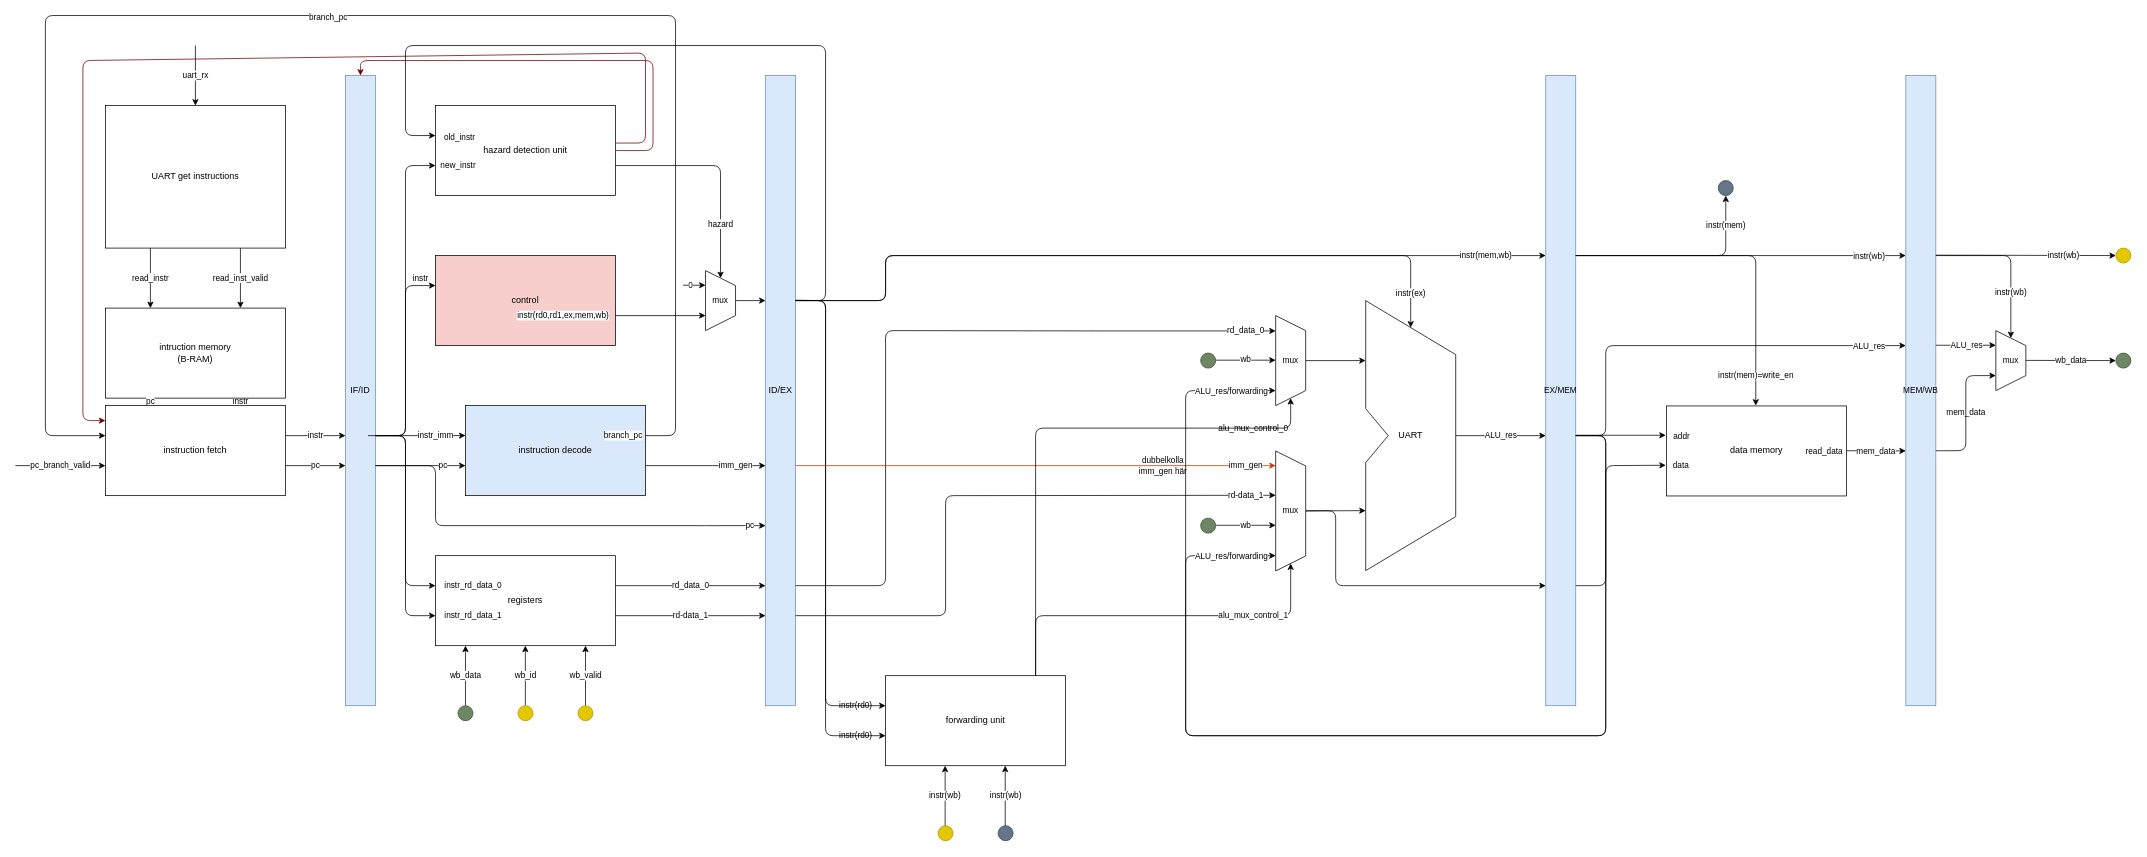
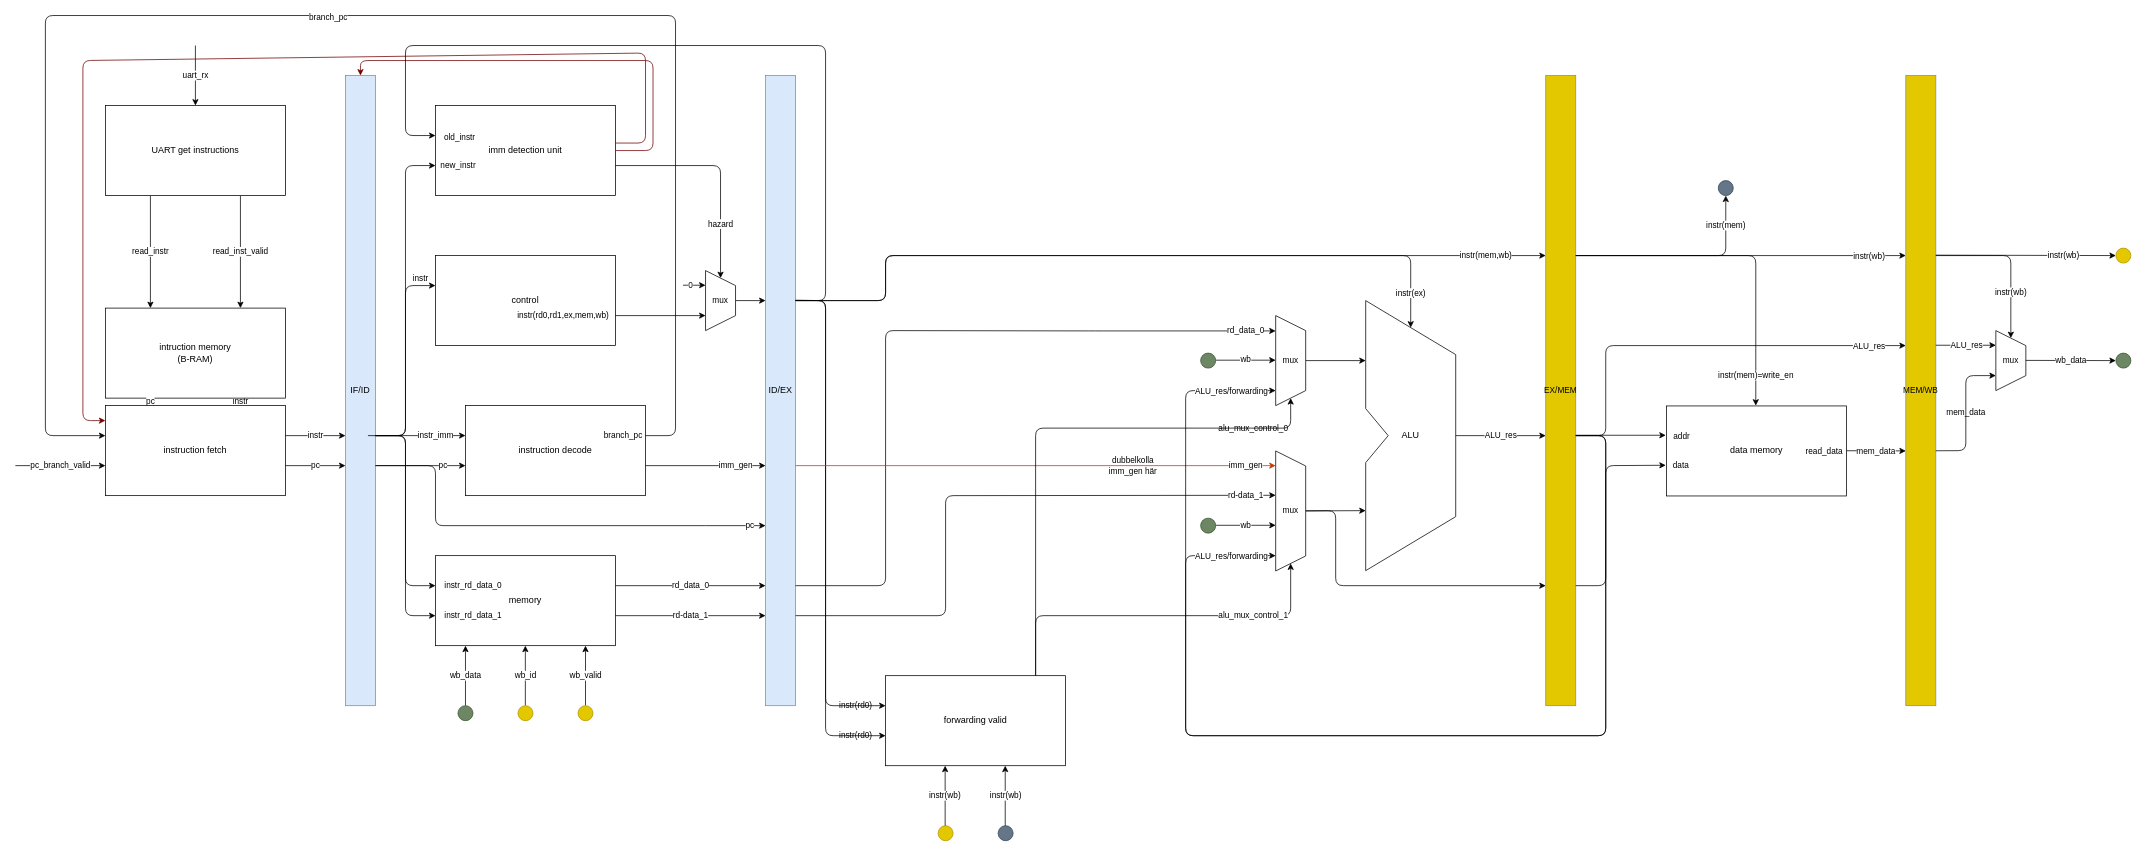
node "hazard detection unit": label "hazard detection unit" -> "imm detection unit"
node "UART get instructions": size 180x143 -> 180x90
node "control": fillcolor #f8cecc -> #ffffff
node "EX/MEM": fillcolor #dae8fc -> #e3c800
node "MEM/WB": fillcolor #dae8fc -> #e3c800
node "UART": label "UART" -> "ALU"
node "instruction decode": fillcolor #dae8fc -> #ffffff
node "dubbelkolla imm_gen här": moved (1163, 465) -> (1133, 465)
node "registers": label "registers" -> "memory"
node "forwarding unit": label "forwarding unit" -> "forwarding valid"
